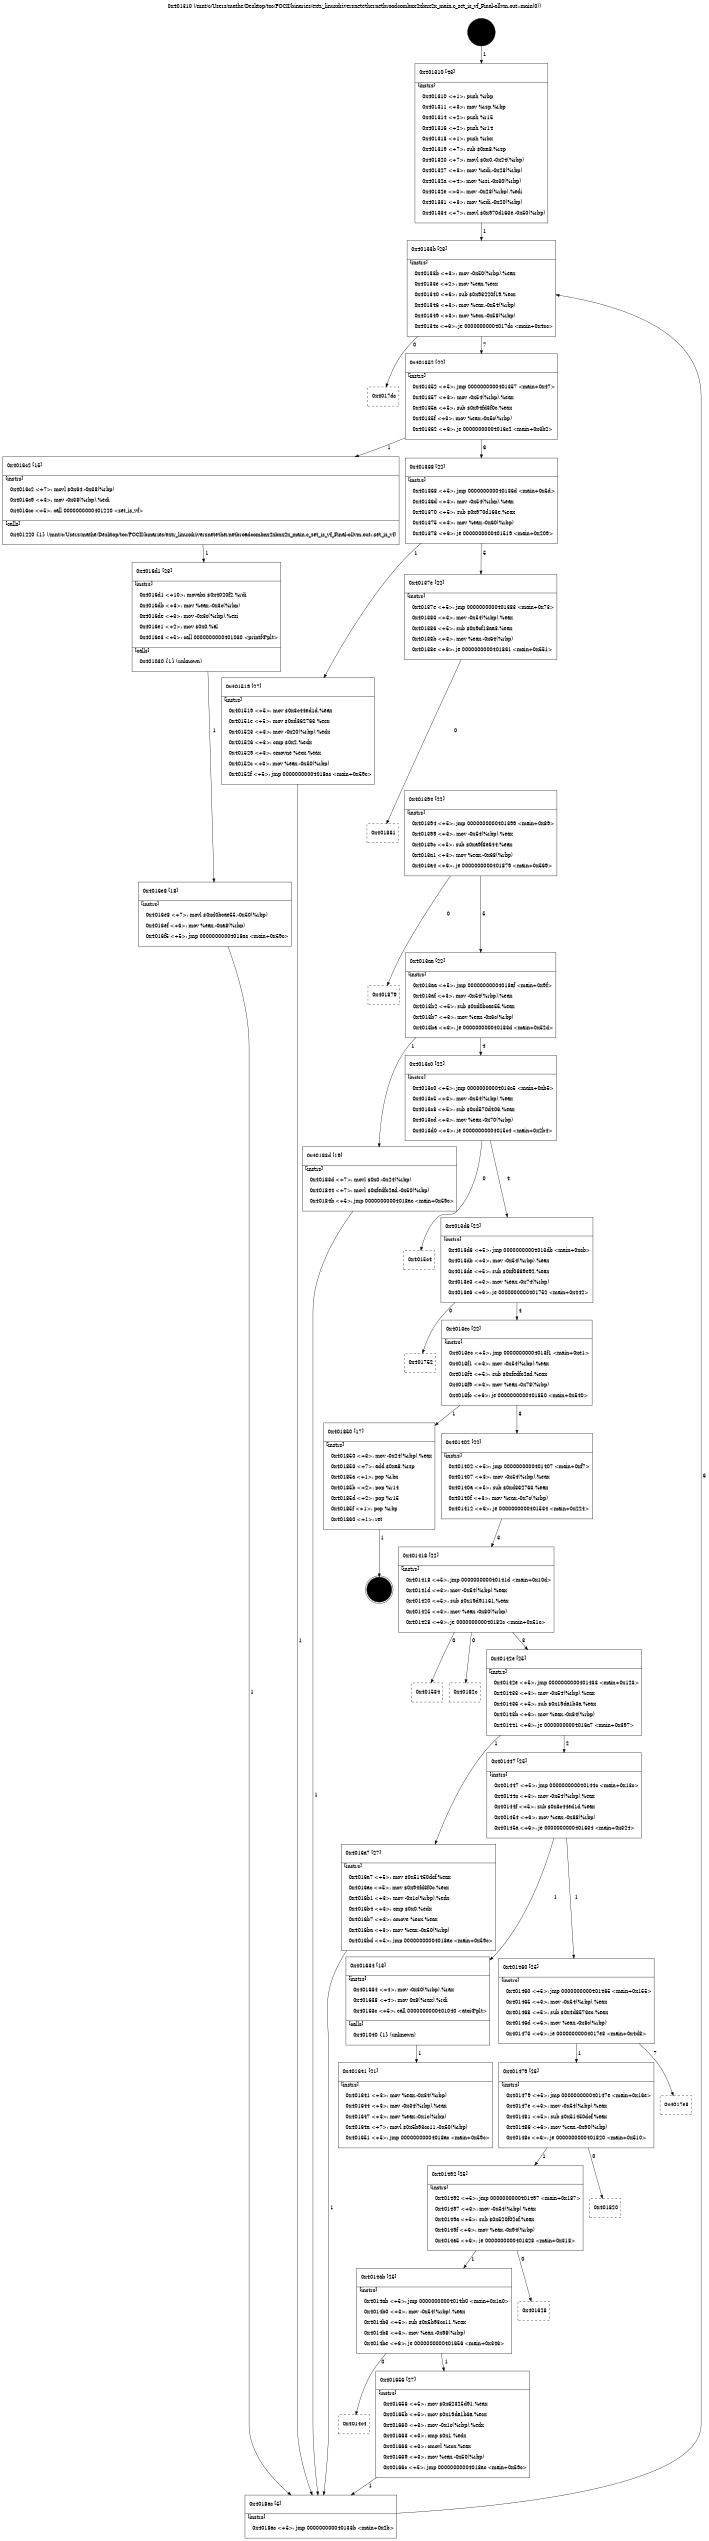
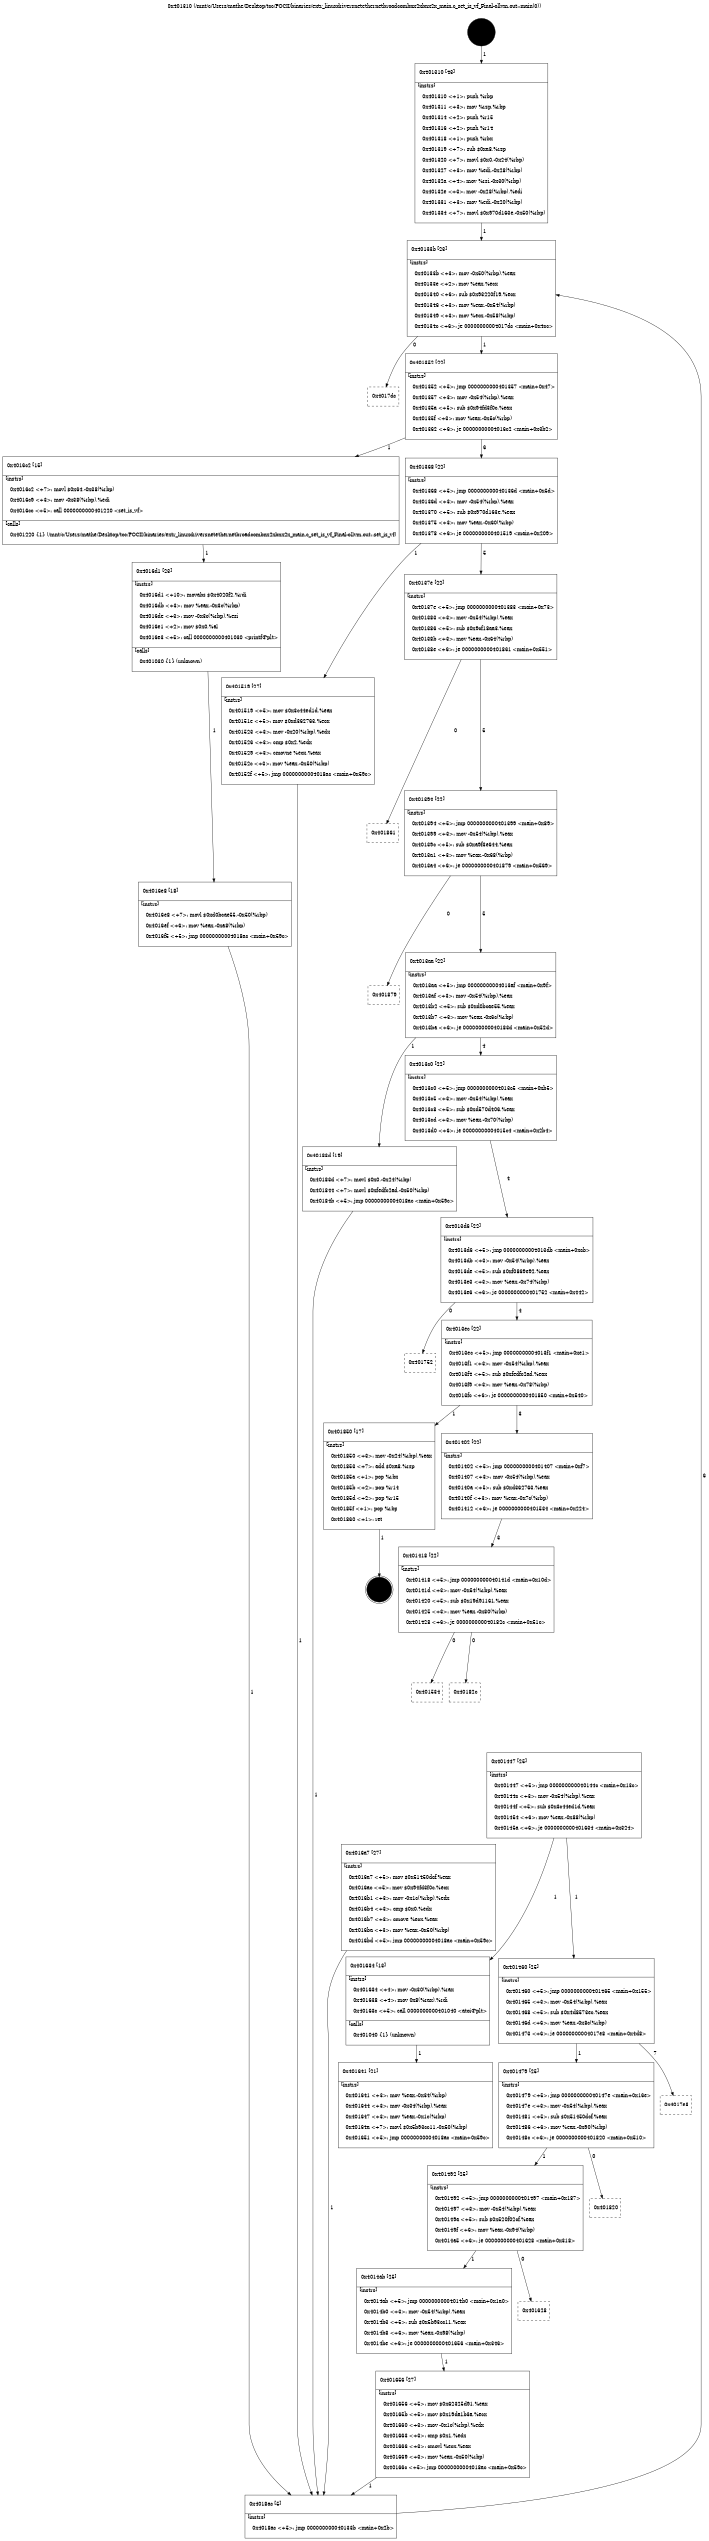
edge "0x40133b [23]" -> "0x401352 [22]": label " 7" -> " 1"
edge "0x40137e [22]" -> "0x401394 [22]": added, label "5"
node "0x4015c4": removed
node "0x40142e [25]": removed
node "0x4014c4": removed
